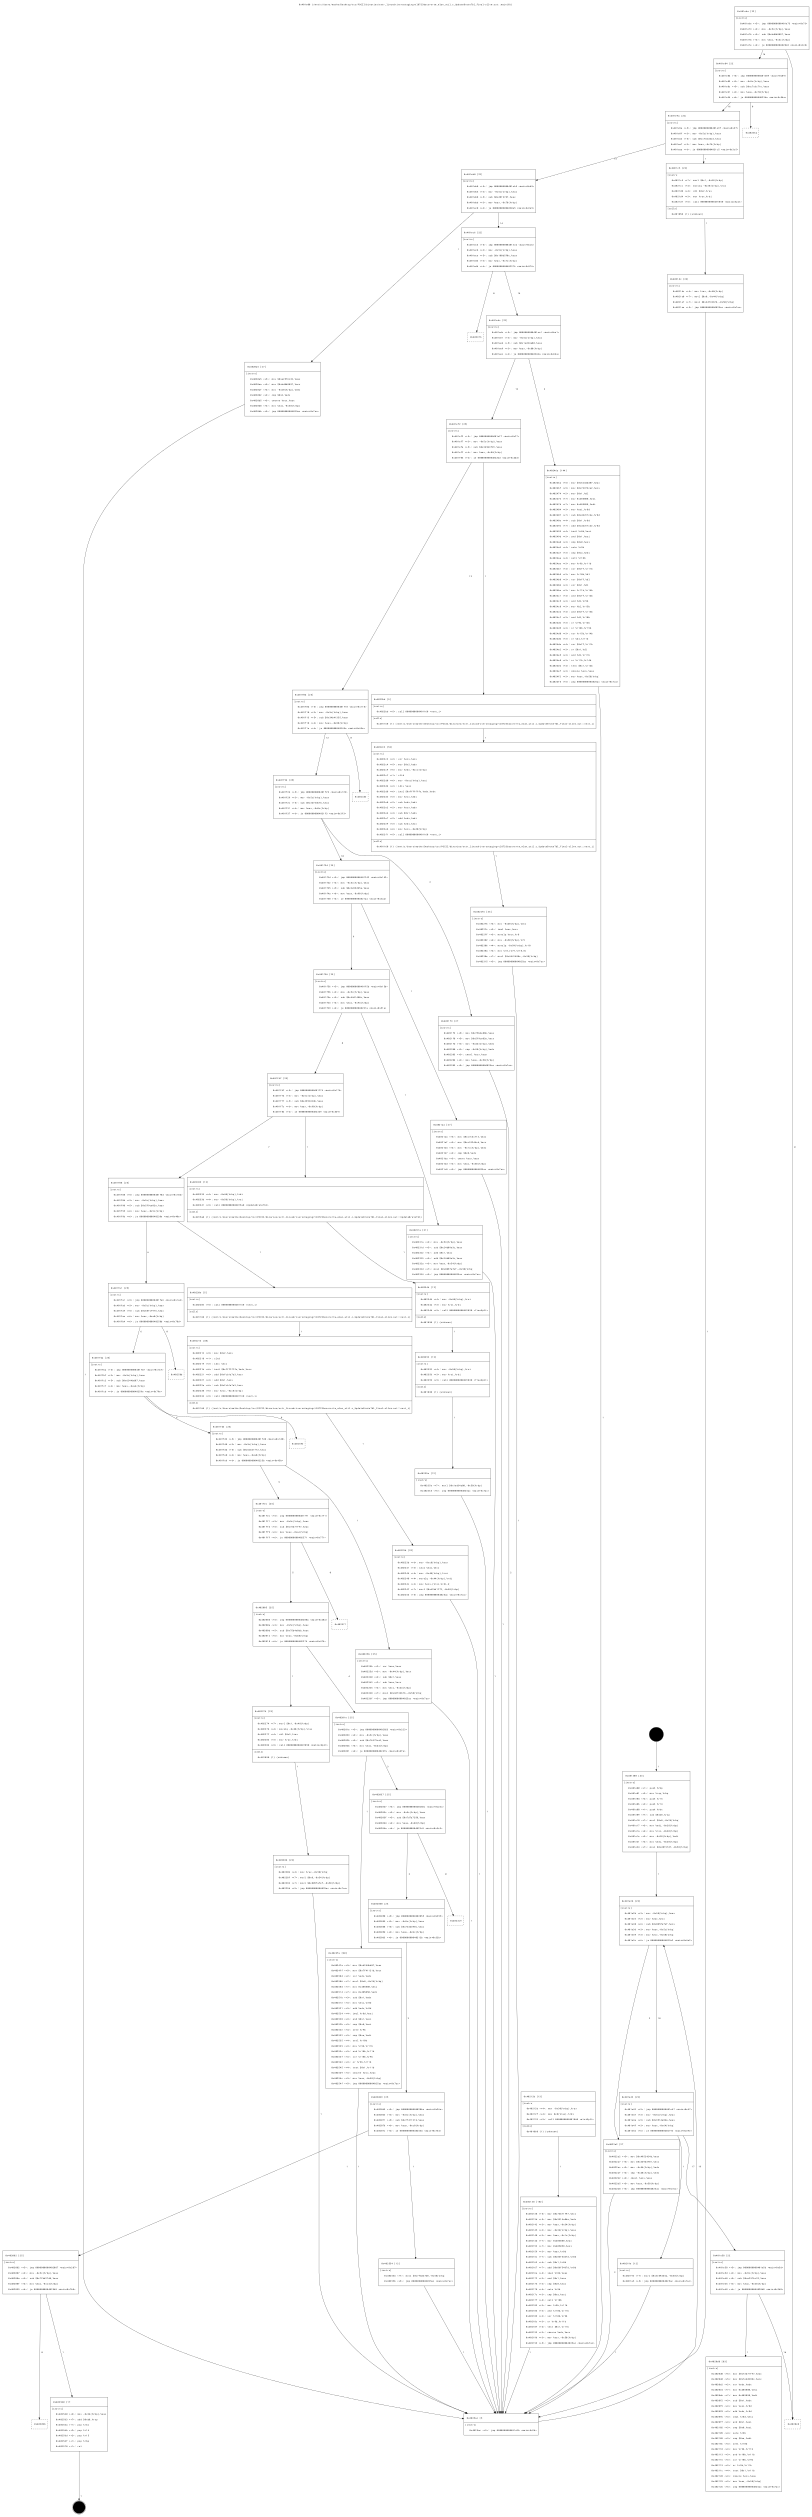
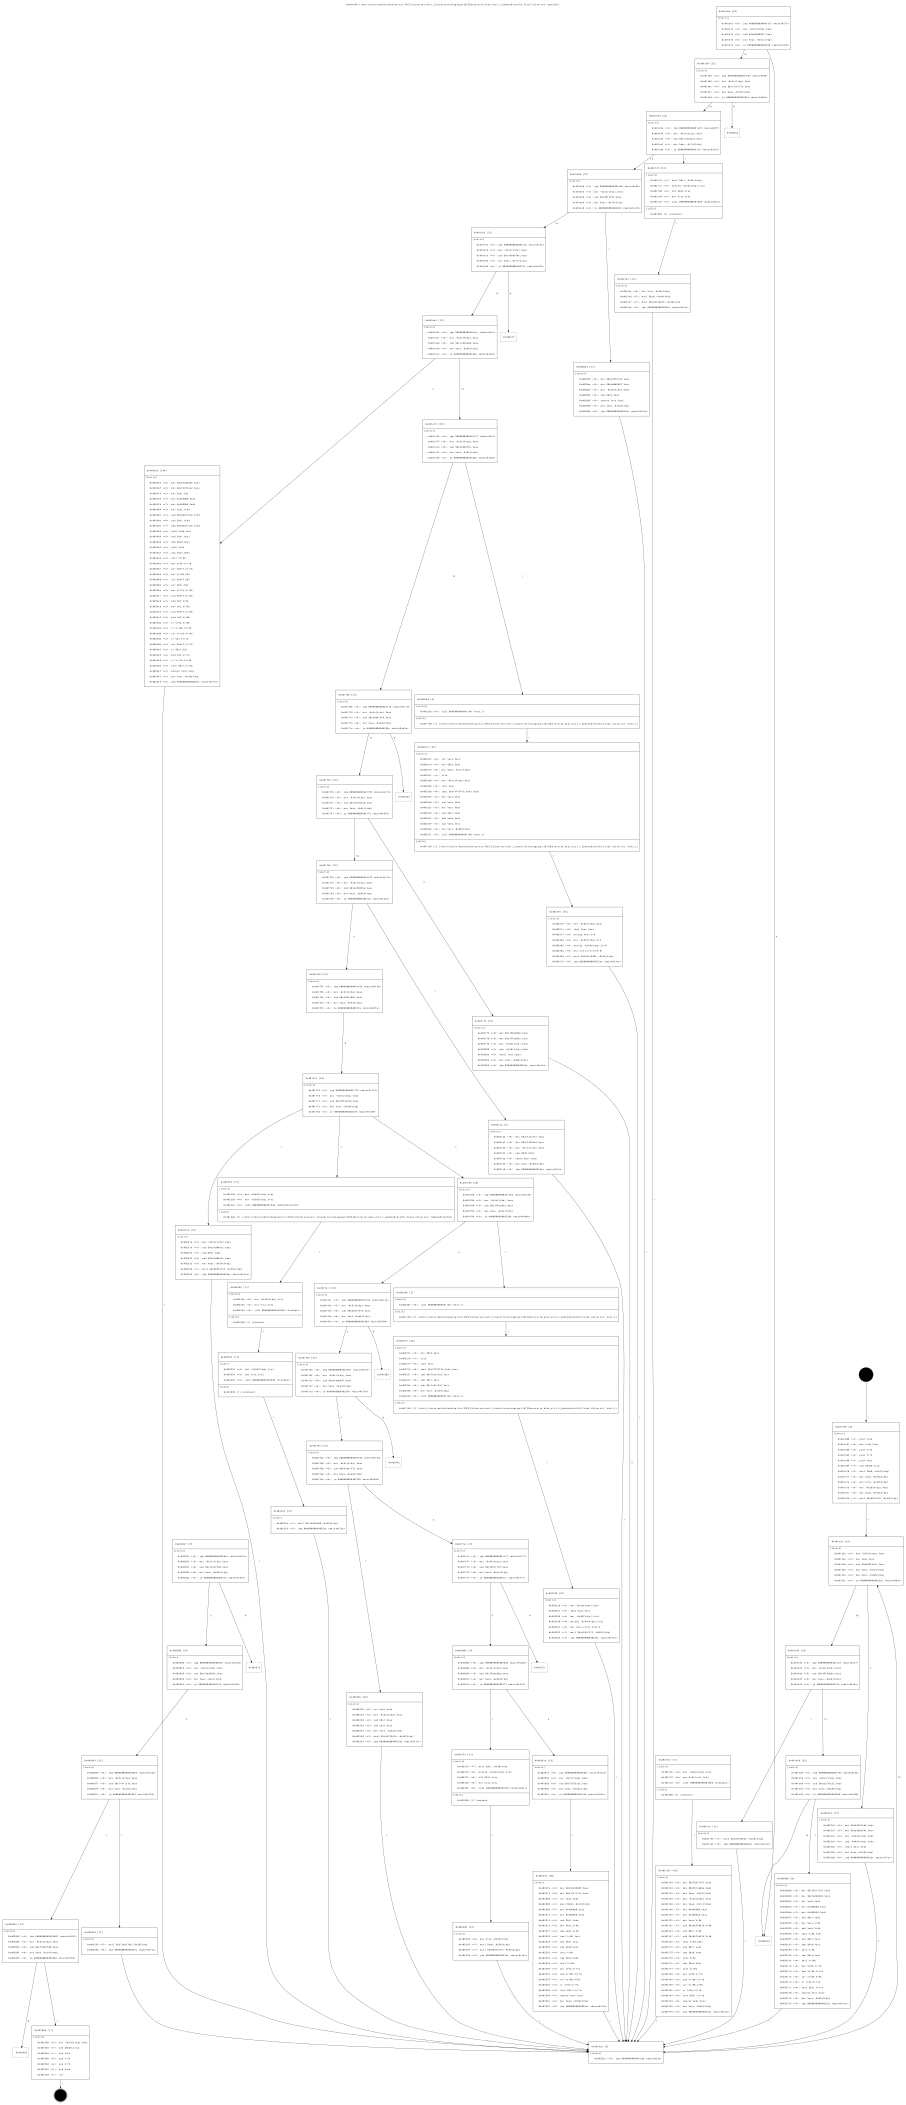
edge "0x401f56 [25]" -> "0x40231a [31]": now "0x401f6f [25]" -> "0x40231a [31]"
edge "0x40201e [25]" -> "0x402037 [25]": removed, label "3"
edge "0x4020d8 [83]" -> "0x4025ac [5]": added, label "1"
